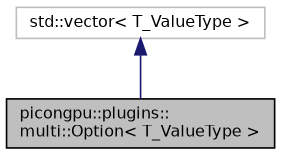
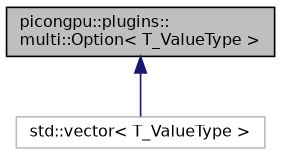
edge "picongpu::plugins:: multi::Option< T_ValueType >" -> "std::vector< T_ValueType >": reversed
